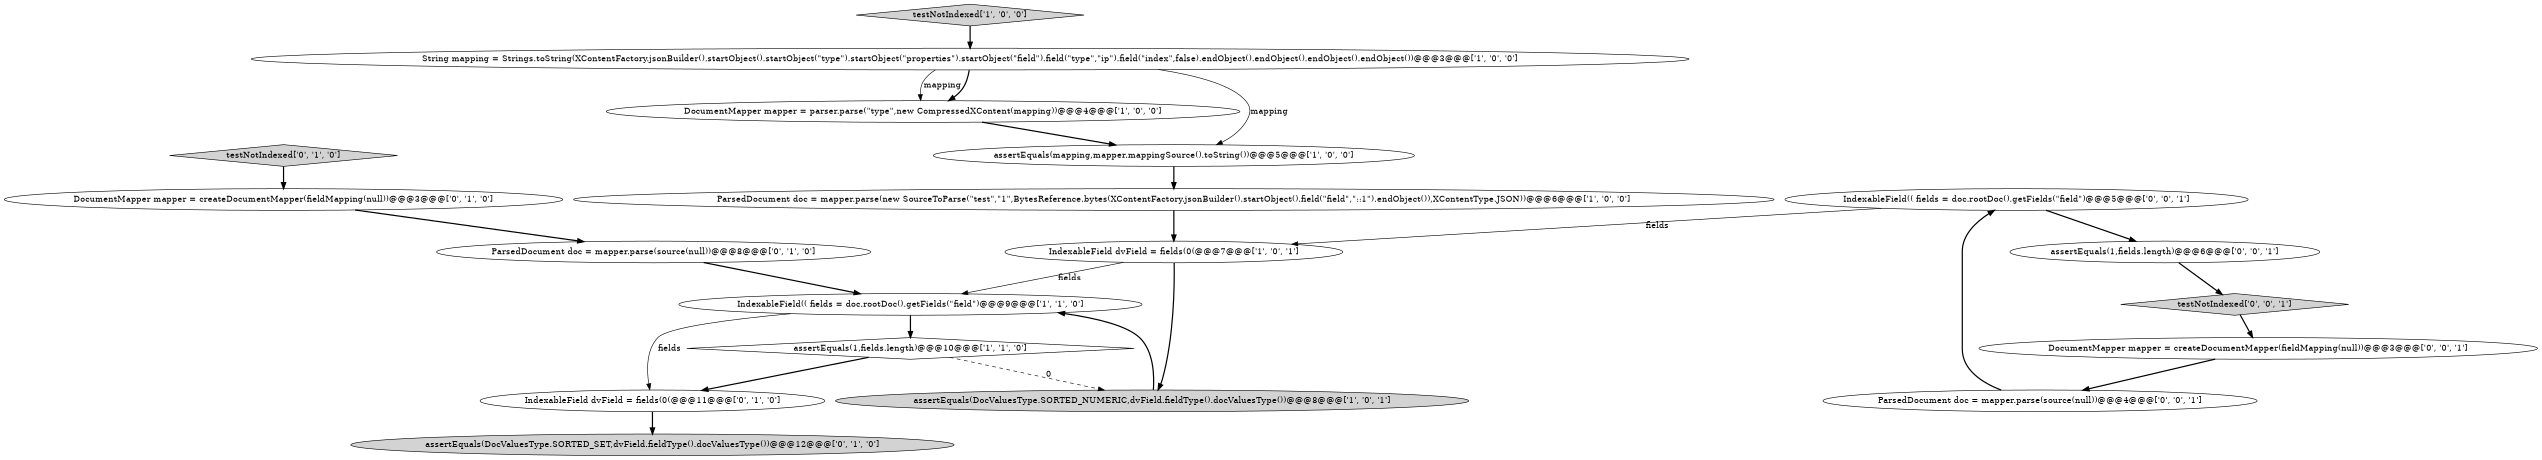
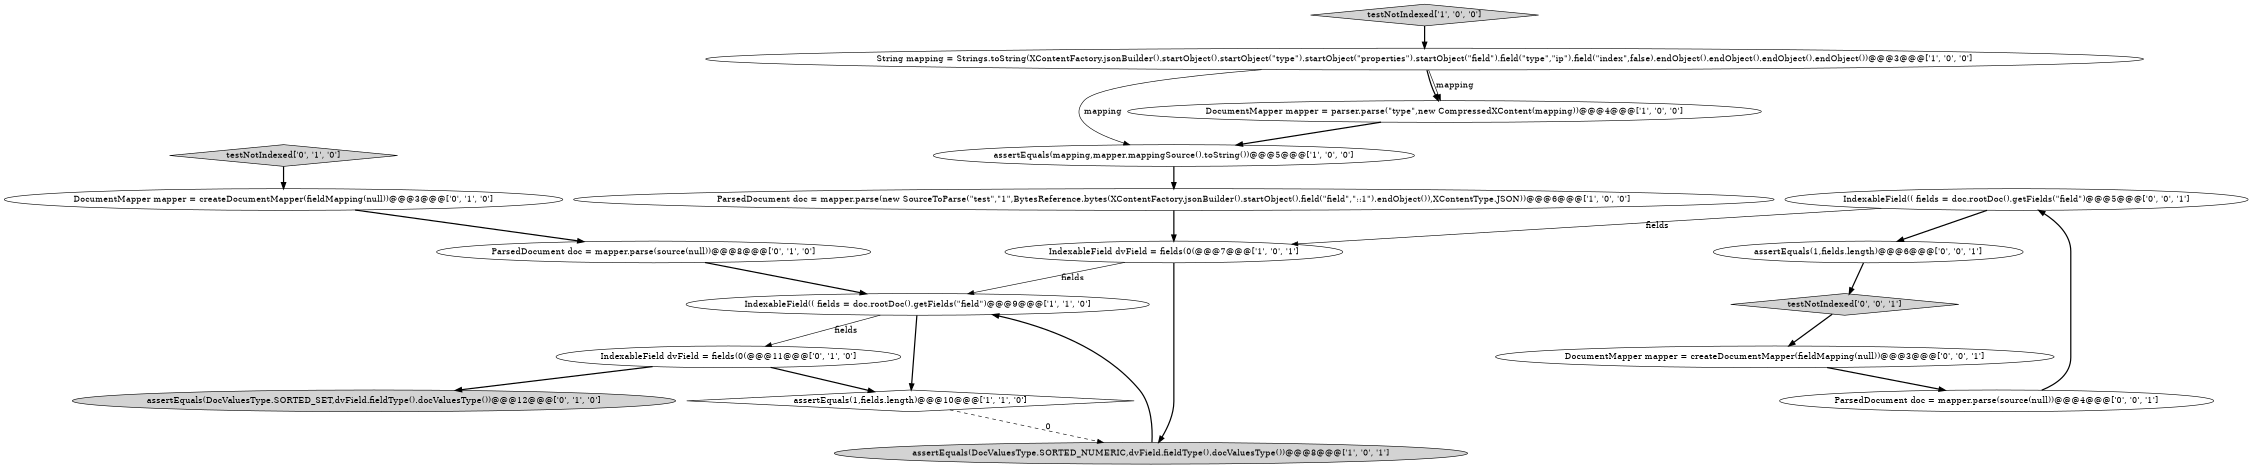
edge "assertEquals(1,fields.length)@@@10@@@['1', '1', '0']" -> "IndexableField dvField = fields(0(@@@11@@@['0', '1', '0']": reversed
